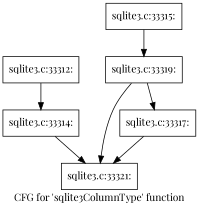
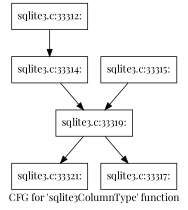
edge "sqlite3.c:33314:" -> "sqlite3.c:33321:": now "sqlite3.c:33314:" -> "sqlite3.c:33319:"
edge "sqlite3.c:33317:" -> "sqlite3.c:33321:": removed
